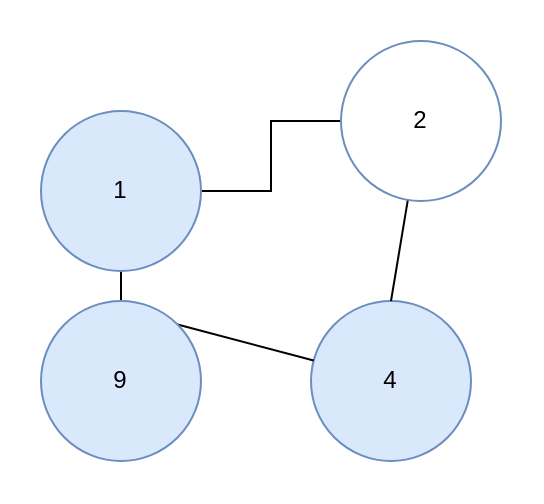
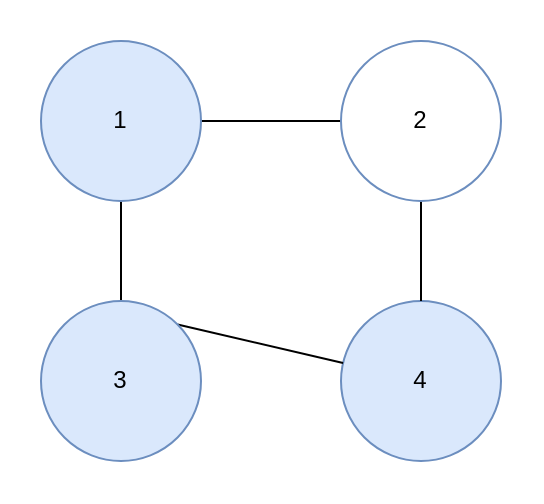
node "1": moved (121, 191) -> (121, 121)
node "9": label "9" -> "3"
node "4": moved (391, 381) -> (421, 381)
